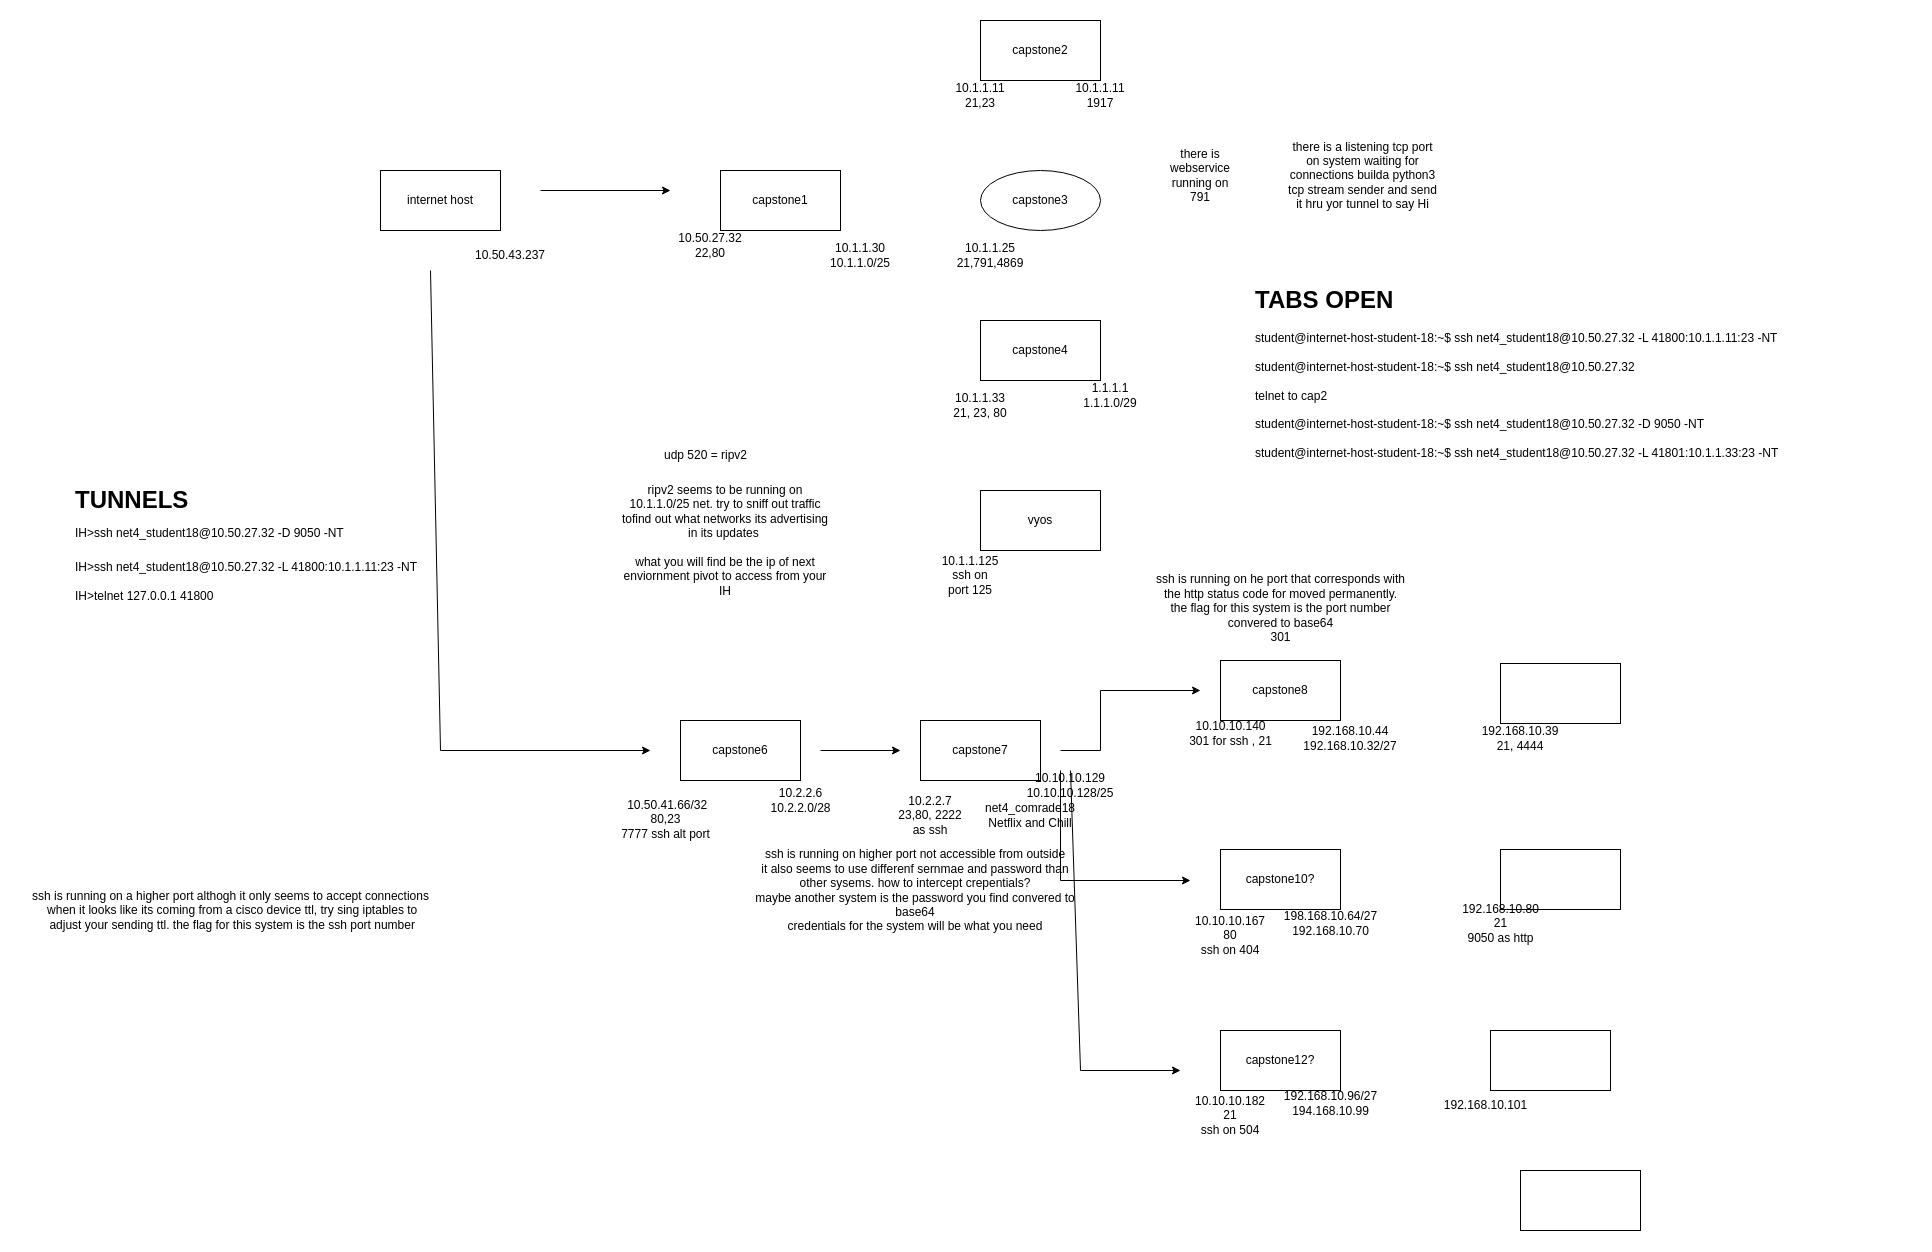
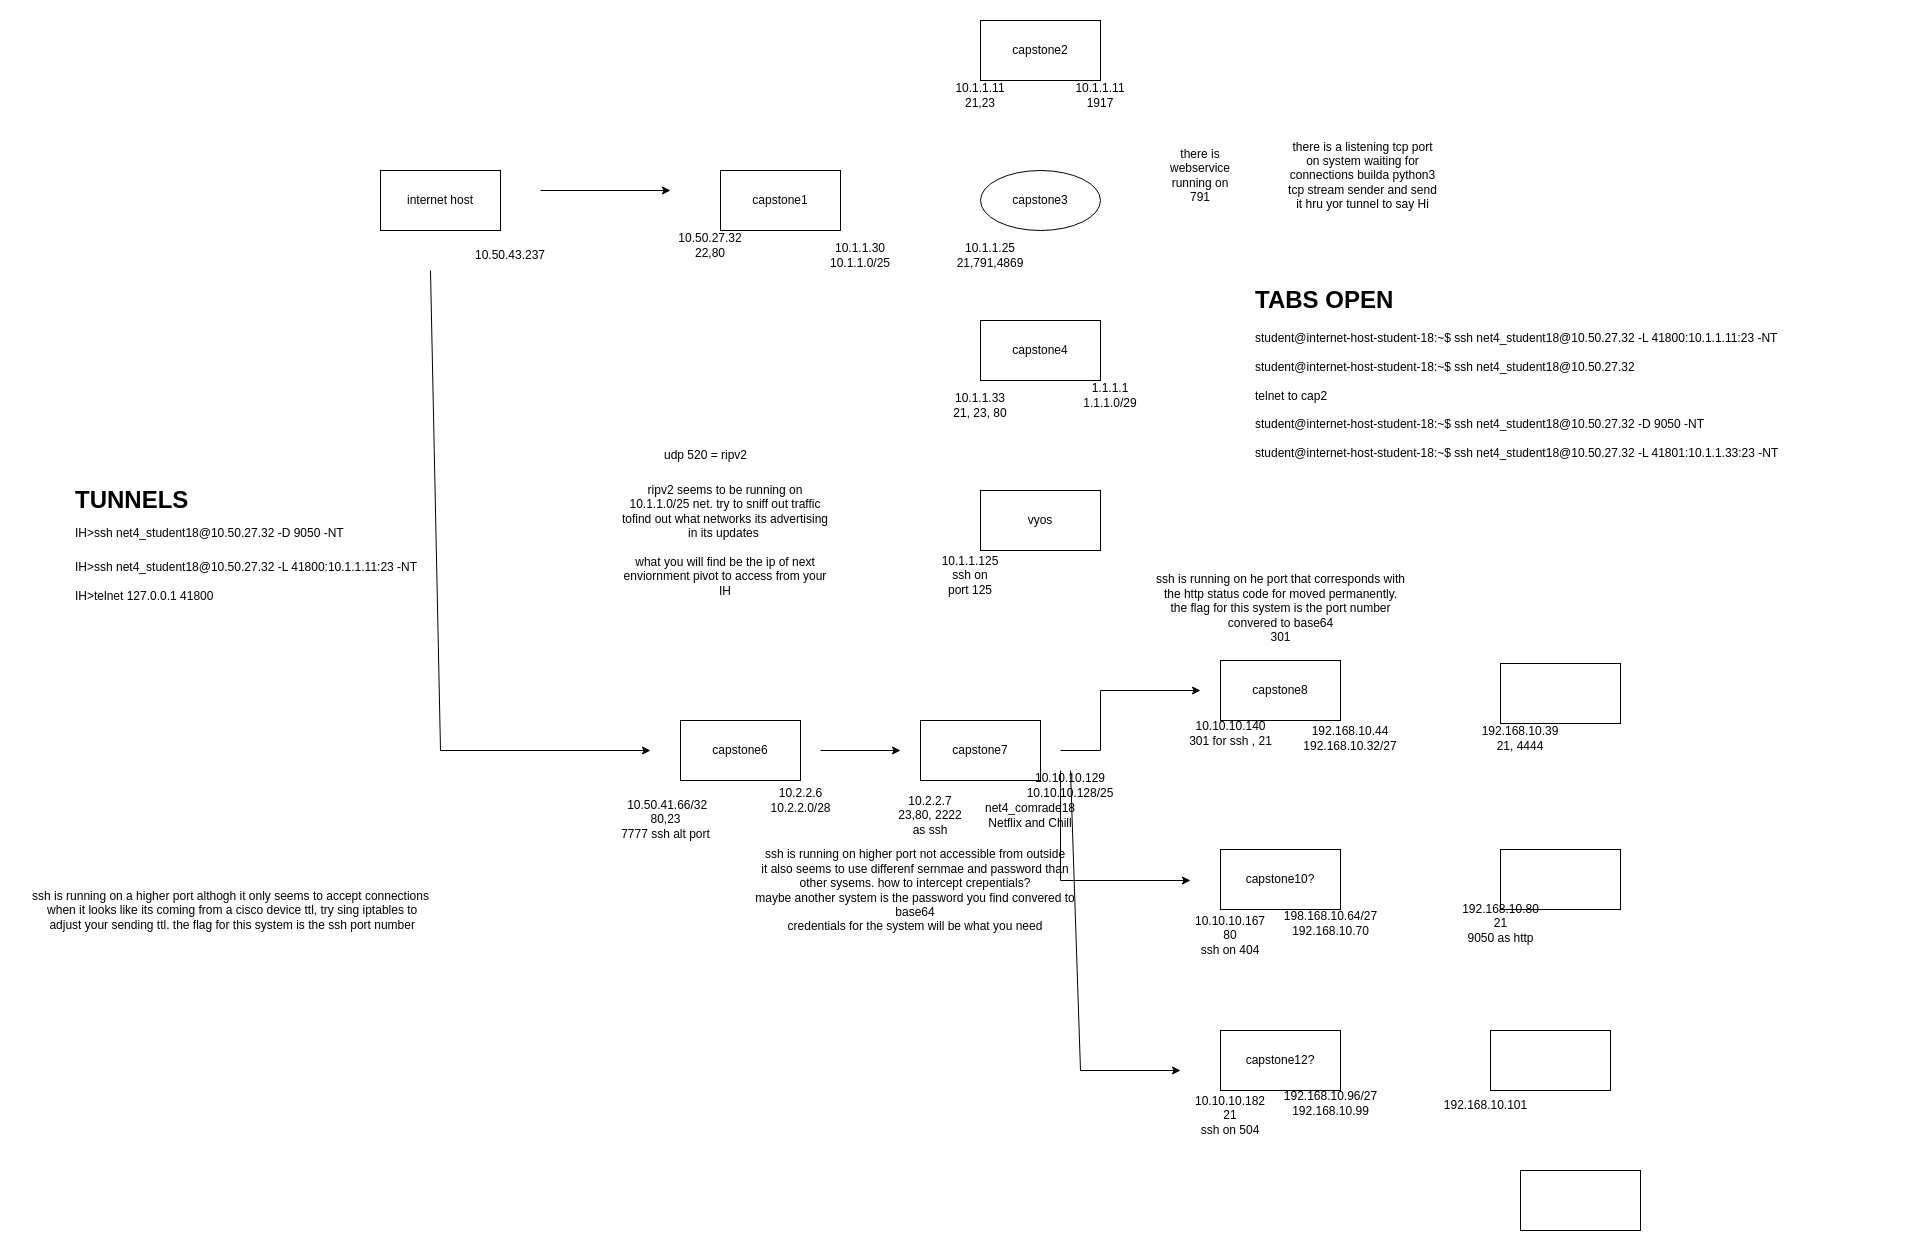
node "192.168.10.96/27 194.168.10.99": label "192.168.10.96/27 194.168.10.99" -> "192.168.10.96/27 192.168.10.99"
